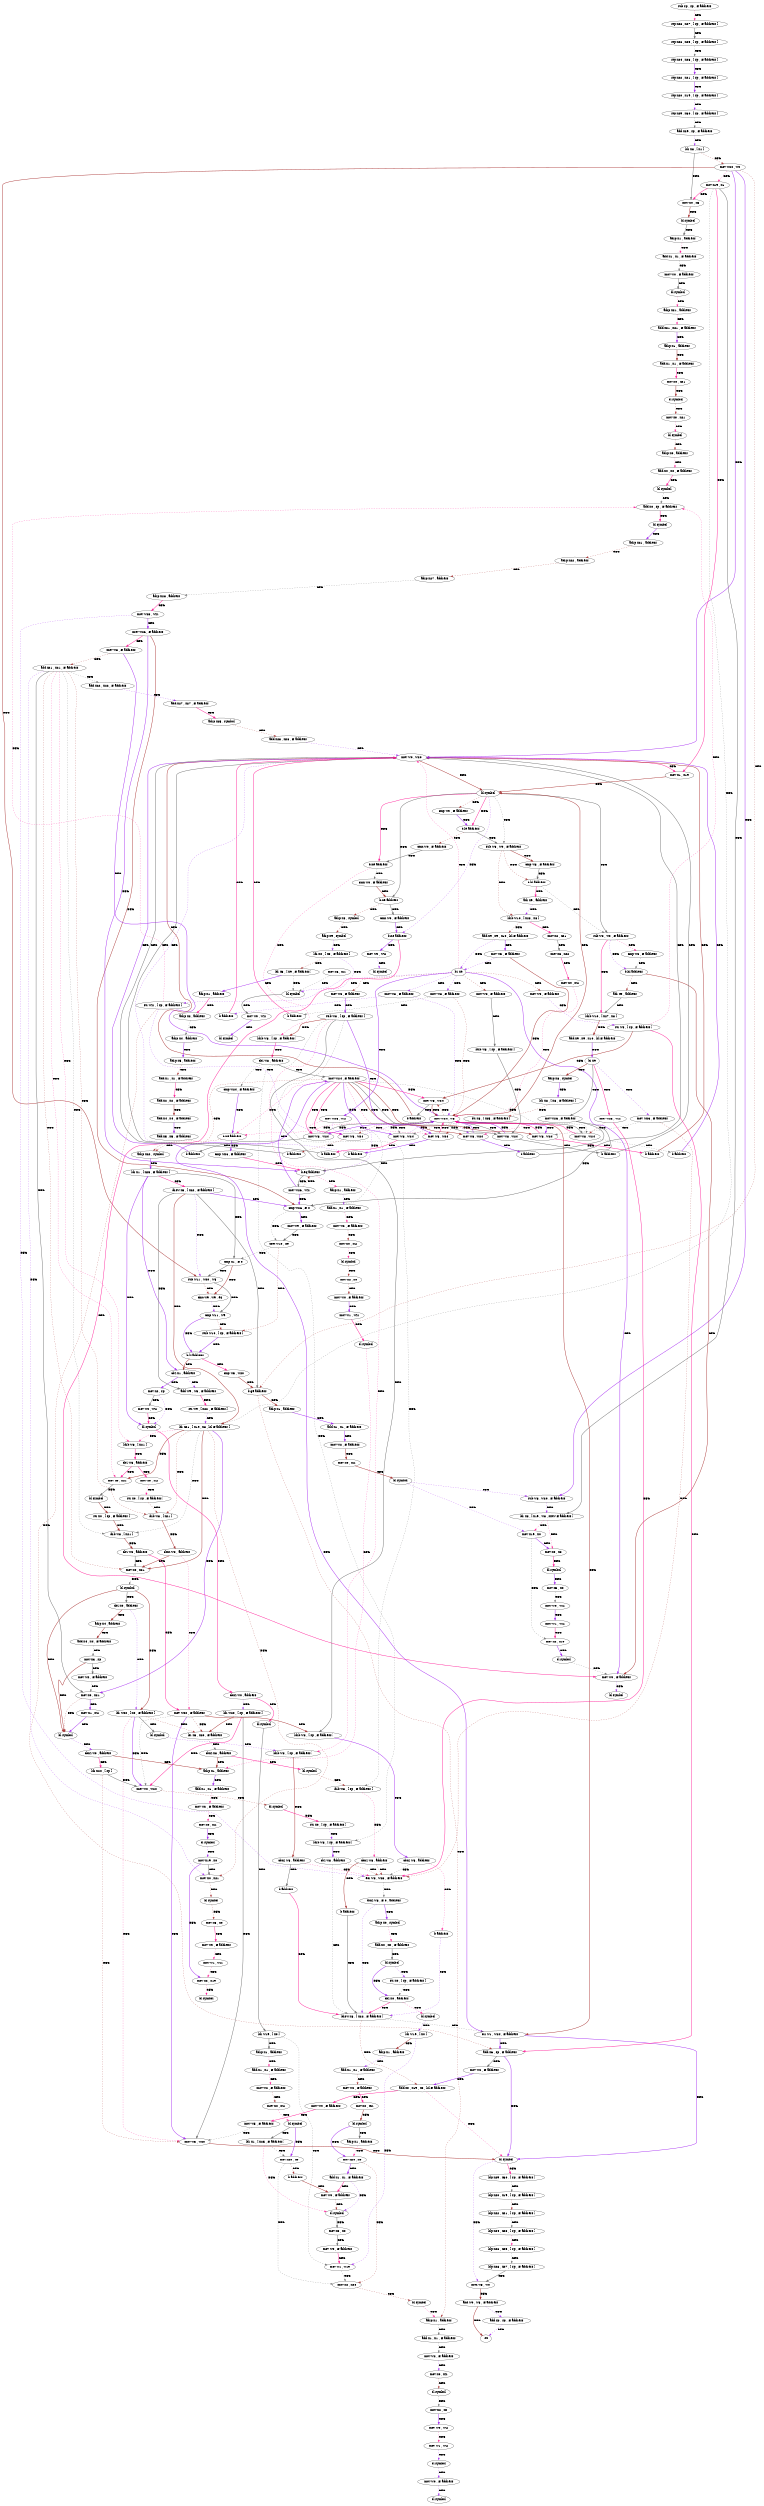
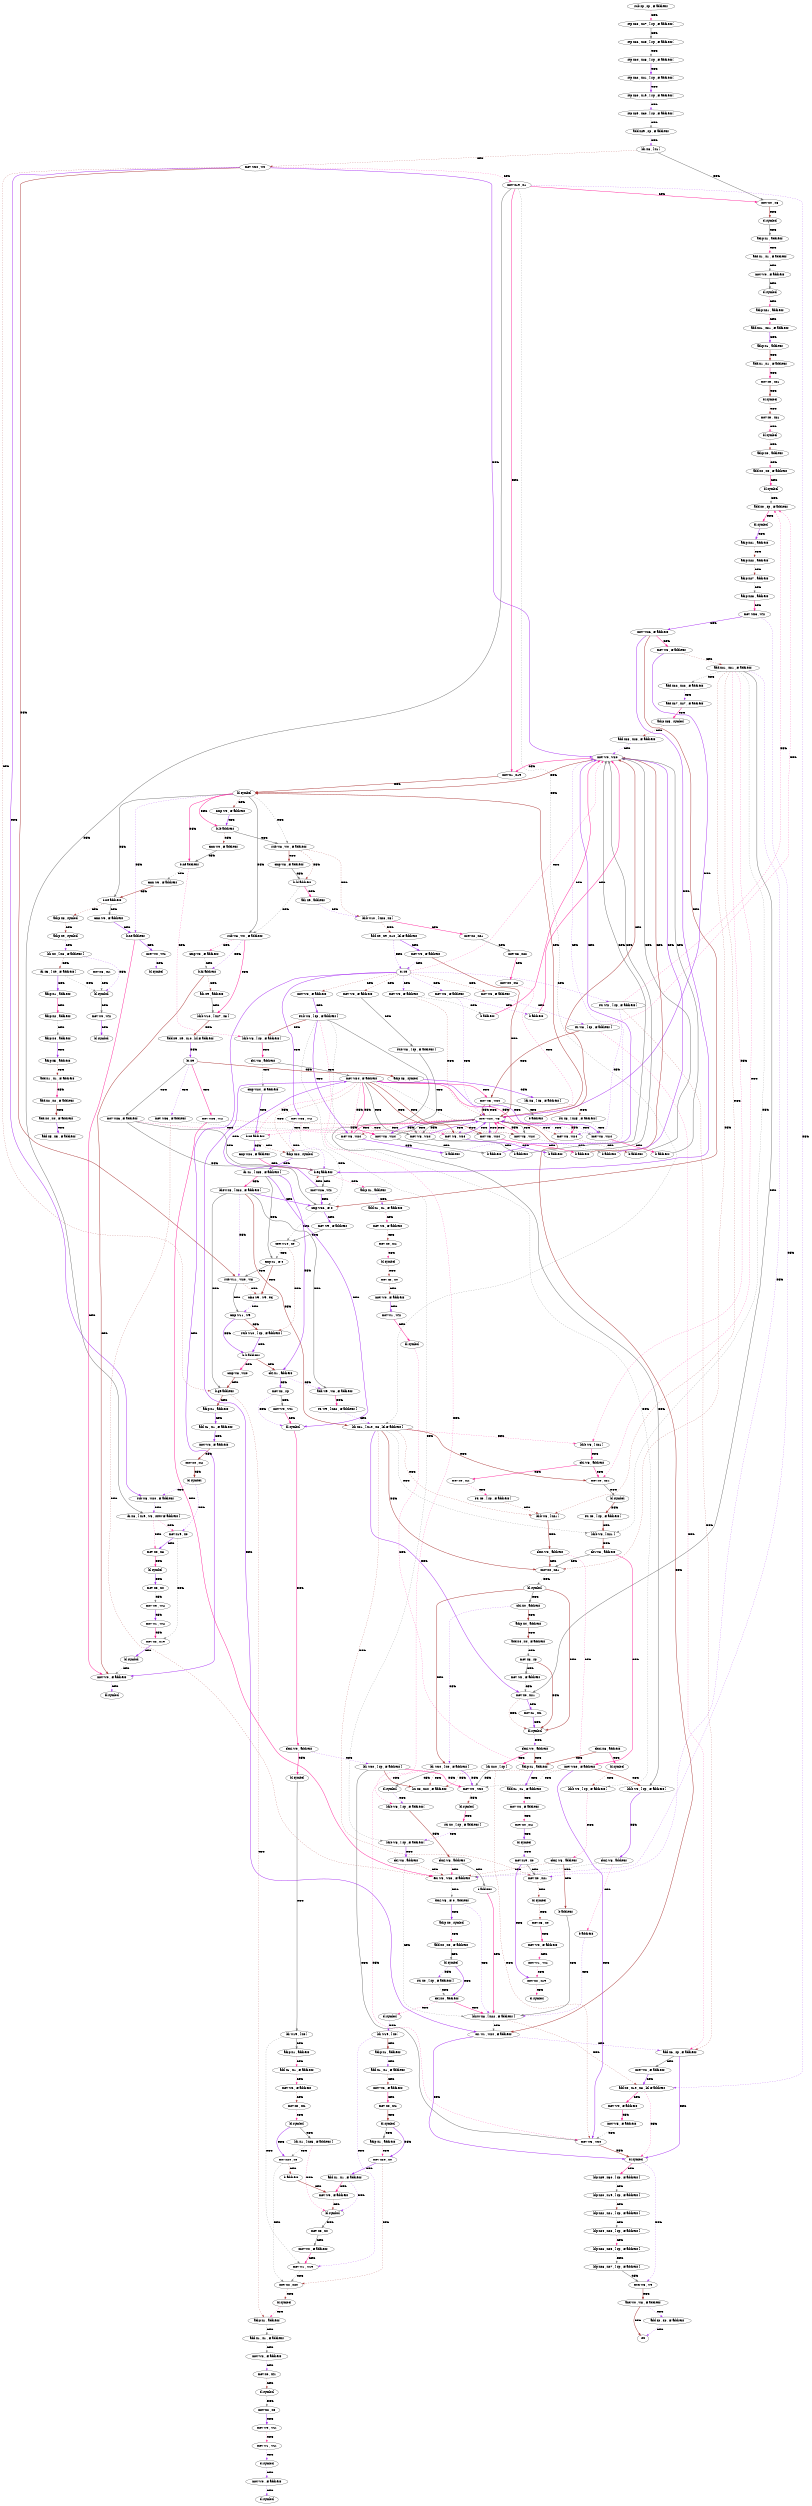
edge "mov x19 , x1" -> "add x0 , x19 , x8 , lsl # address": added, label "DFG"
edge "cmp w11 , w9" -> "strb w10 , [ sp , # address ]": style dashed -> bold
edge "str w8 , [ sp , # address ]" -> "add x6 , sp , # address": style bold -> dashed
edge "lsr x8 , x20 , # address" -> "cbnz x8 , address": removed, label "DFG"
edge "orr w1 , w24 , # address" -> "add x6 , sp , # address": style bold -> dashed
edge "ldp x26 , x25 , [ sp , # address ]" -> "ldp x28 , x27 , [ sp , # address ]": label "CFG" -> "DFG"
